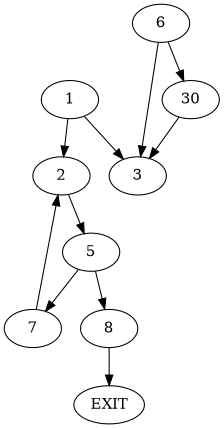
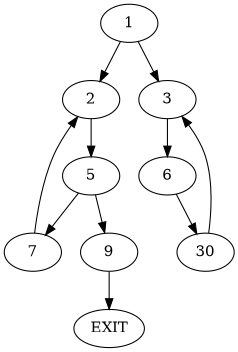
edge "6" -> "3": reversed
node "8": label "8" -> "9"
